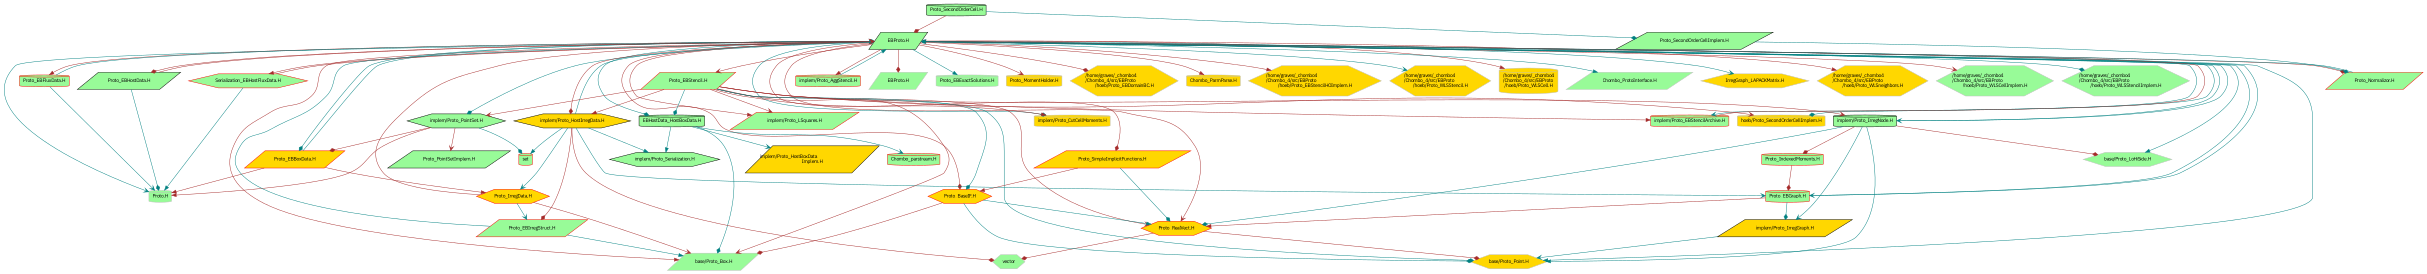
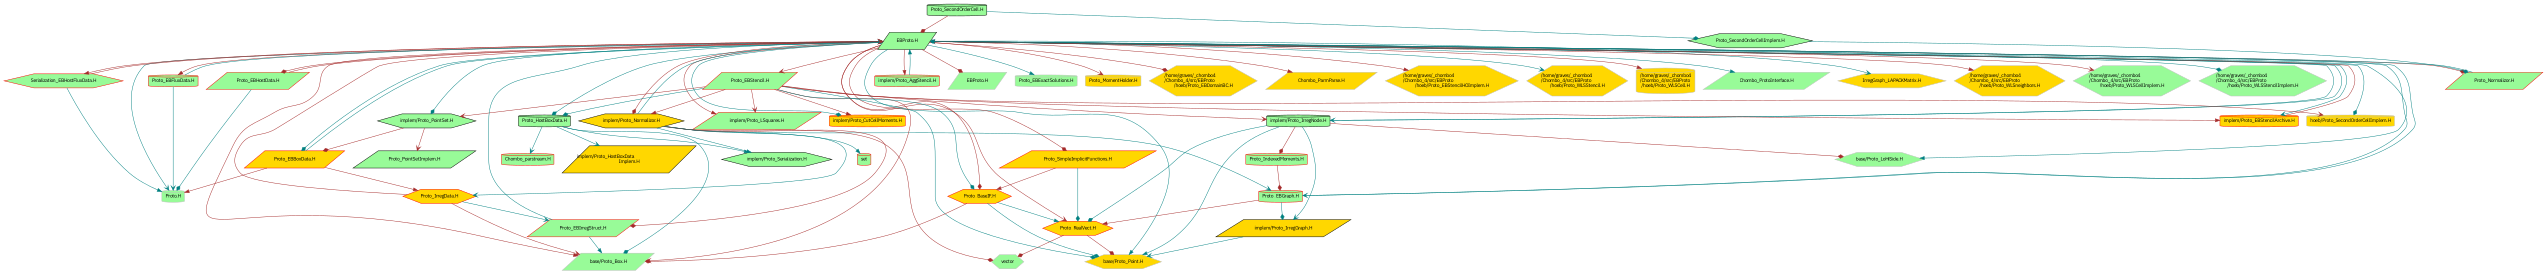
node "Proto_SecondOrderCellImplem.H": shape parallelogram -> hexagon
node "Proto_EBHostData.H": color black -> red
node "Chombo_ParmParse.H": shape cylinder -> parallelogram
edge "Proto_EBStencil.H" -> "Proto_RealVect.H": removed
node "implem/Proto_HostIrregData.H": label "implem/Proto_HostIrregData.H" -> "implem/Proto_Normalizor.H"
node "EBHostData_HostBoxData.H": label "EBHostData_HostBoxData.H" -> "Proto_HostBoxData.H"
node "implem/Proto_CutCellMoments.H": color grey75 -> red
node "implem/Proto_EBStencilArchive.H": fillcolor palegreen -> gold
edge "implem/Proto_PointSet.H" -> "set": removed
edge "implem/Proto_PointSet.H" -> "Proto.H": removed
